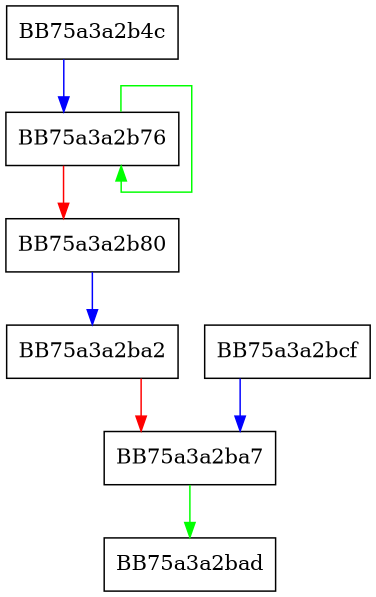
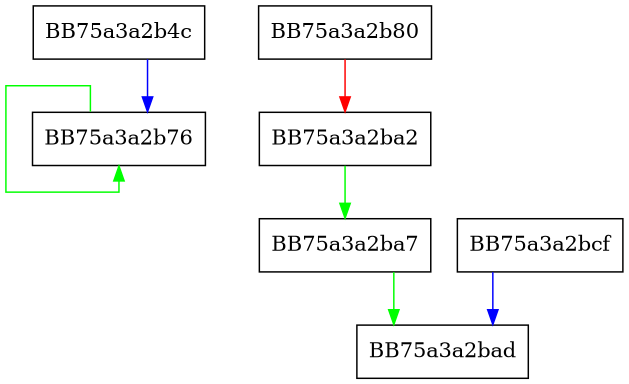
edge "BB75a3a2b76" -> "BB75a3a2b80": removed
edge "BB75a3a2b80" -> "BB75a3a2ba2": color blue -> red
edge "BB75a3a2ba2" -> "BB75a3a2ba7": color red -> green
edge "BB75a3a2bcf" -> "BB75a3a2ba7": now "BB75a3a2bcf" -> "BB75a3a2bad"
